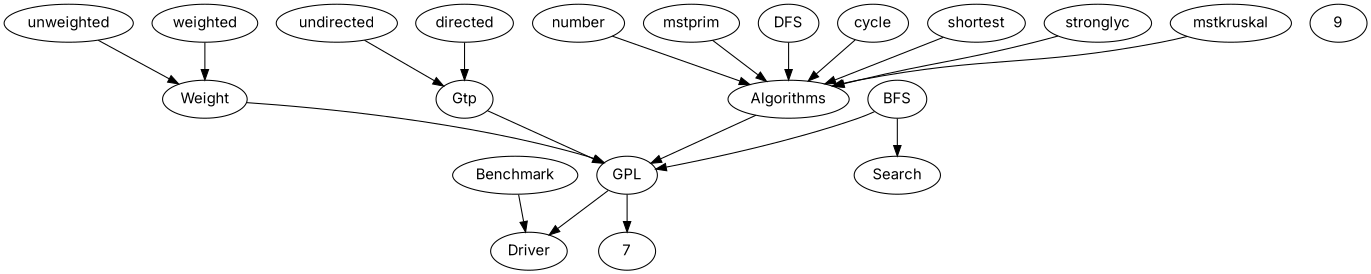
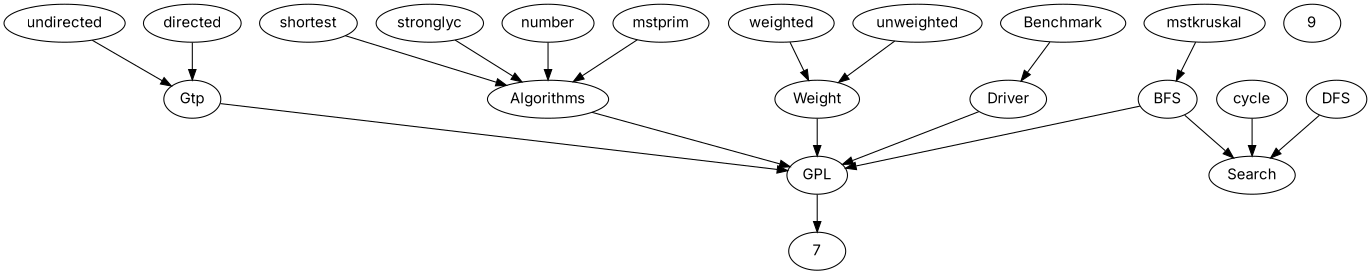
edge "DFS" -> "Algorithms": now "DFS" -> "Search"
edge "cycle" -> "Algorithms": now "cycle" -> "Search"
edge "mstkruskal" -> "Algorithms": now "mstkruskal" -> "BFS"
edge "GPL" -> "Driver": reversed
